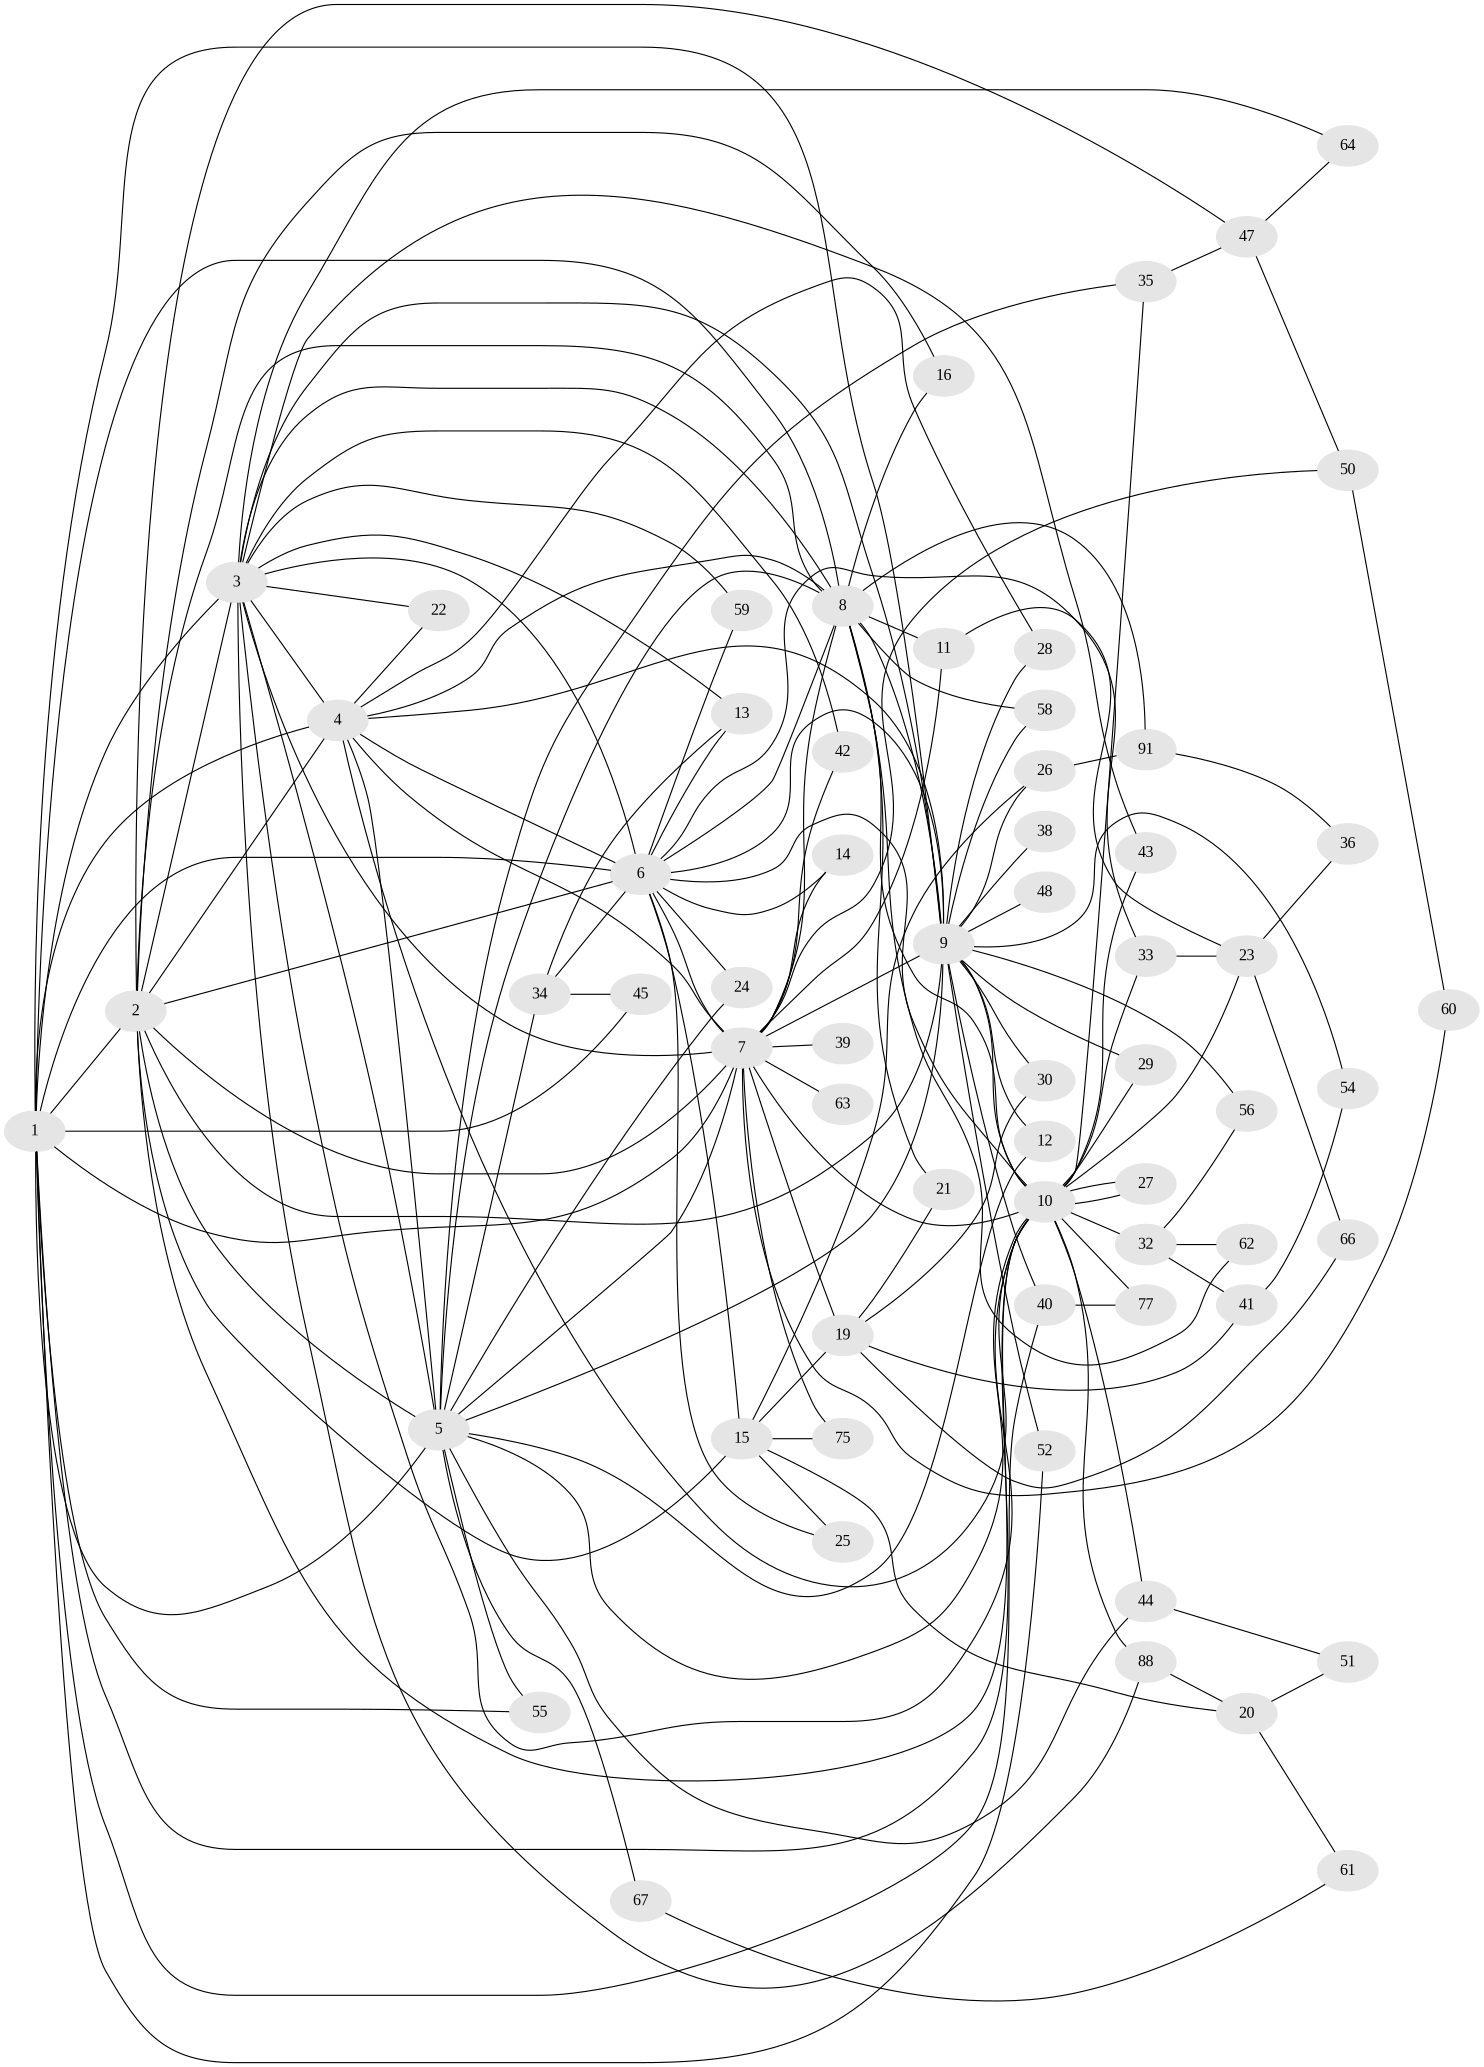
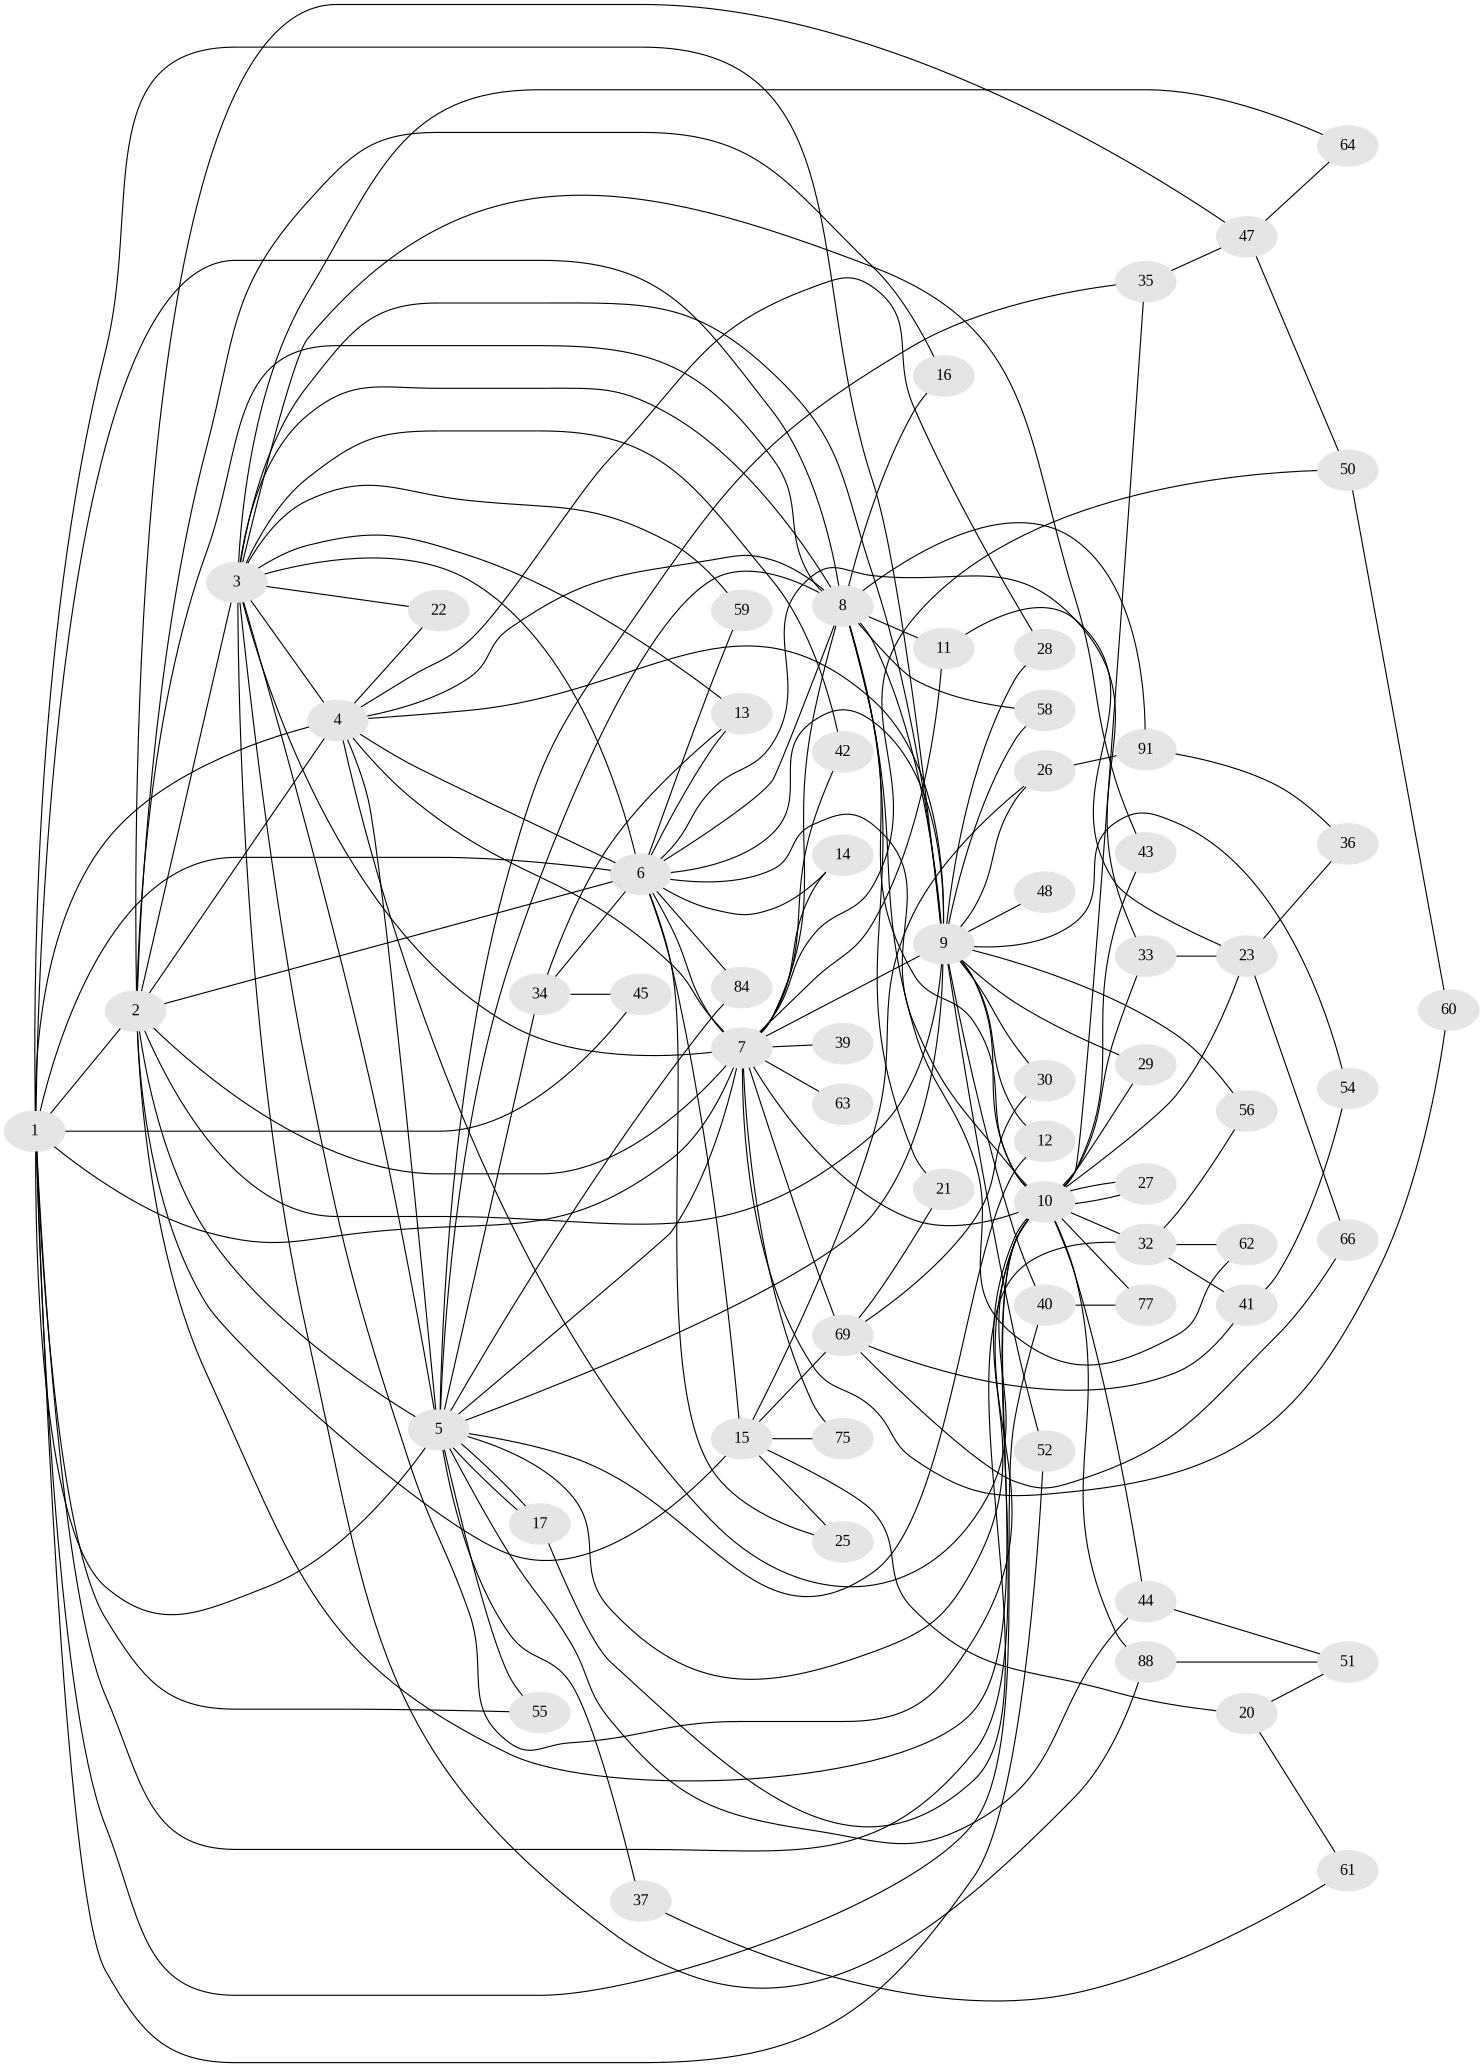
node "38": removed
edge "3" -- "1": removed
node "24": label "24" -> "84"
node "19": label "19" -> "69"
node "17": added
edge "88" -- "20": now "88" -- "51"
node "67": label "67" -> "37"
